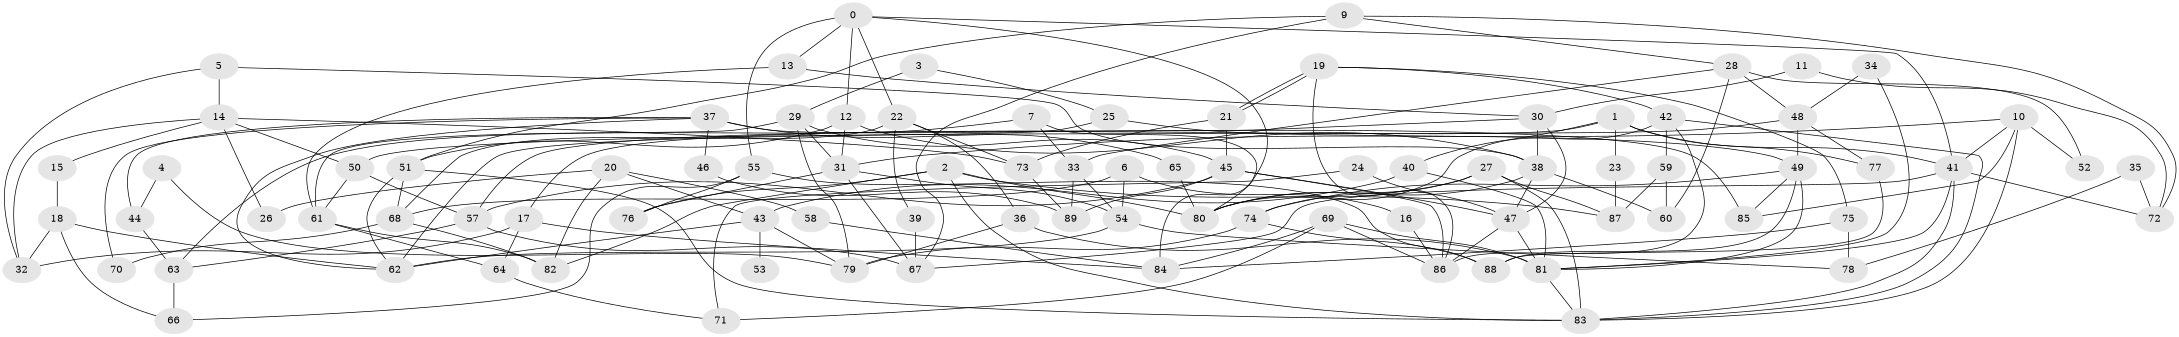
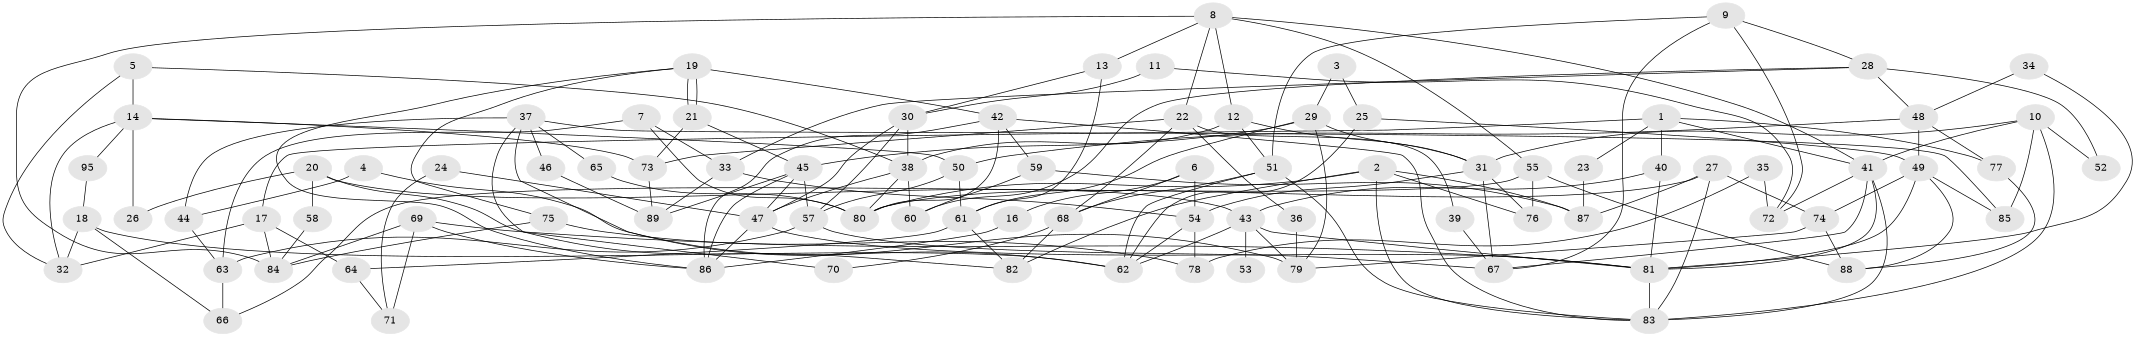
node "0": label "0" -> "8"
node "15": label "15" -> "95"
edge "36" -- "81": now "43" -- "81"
